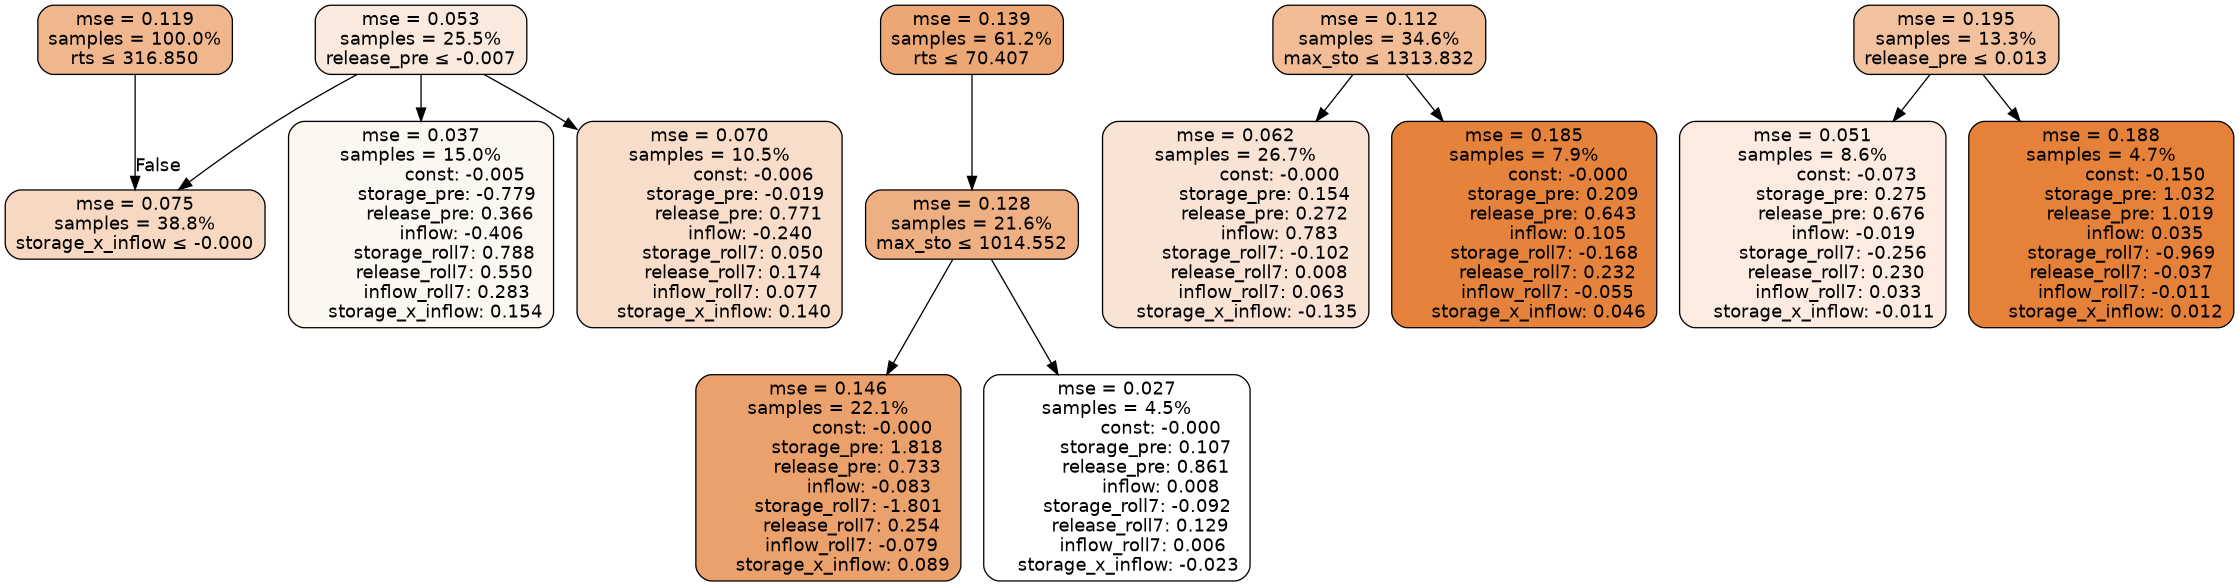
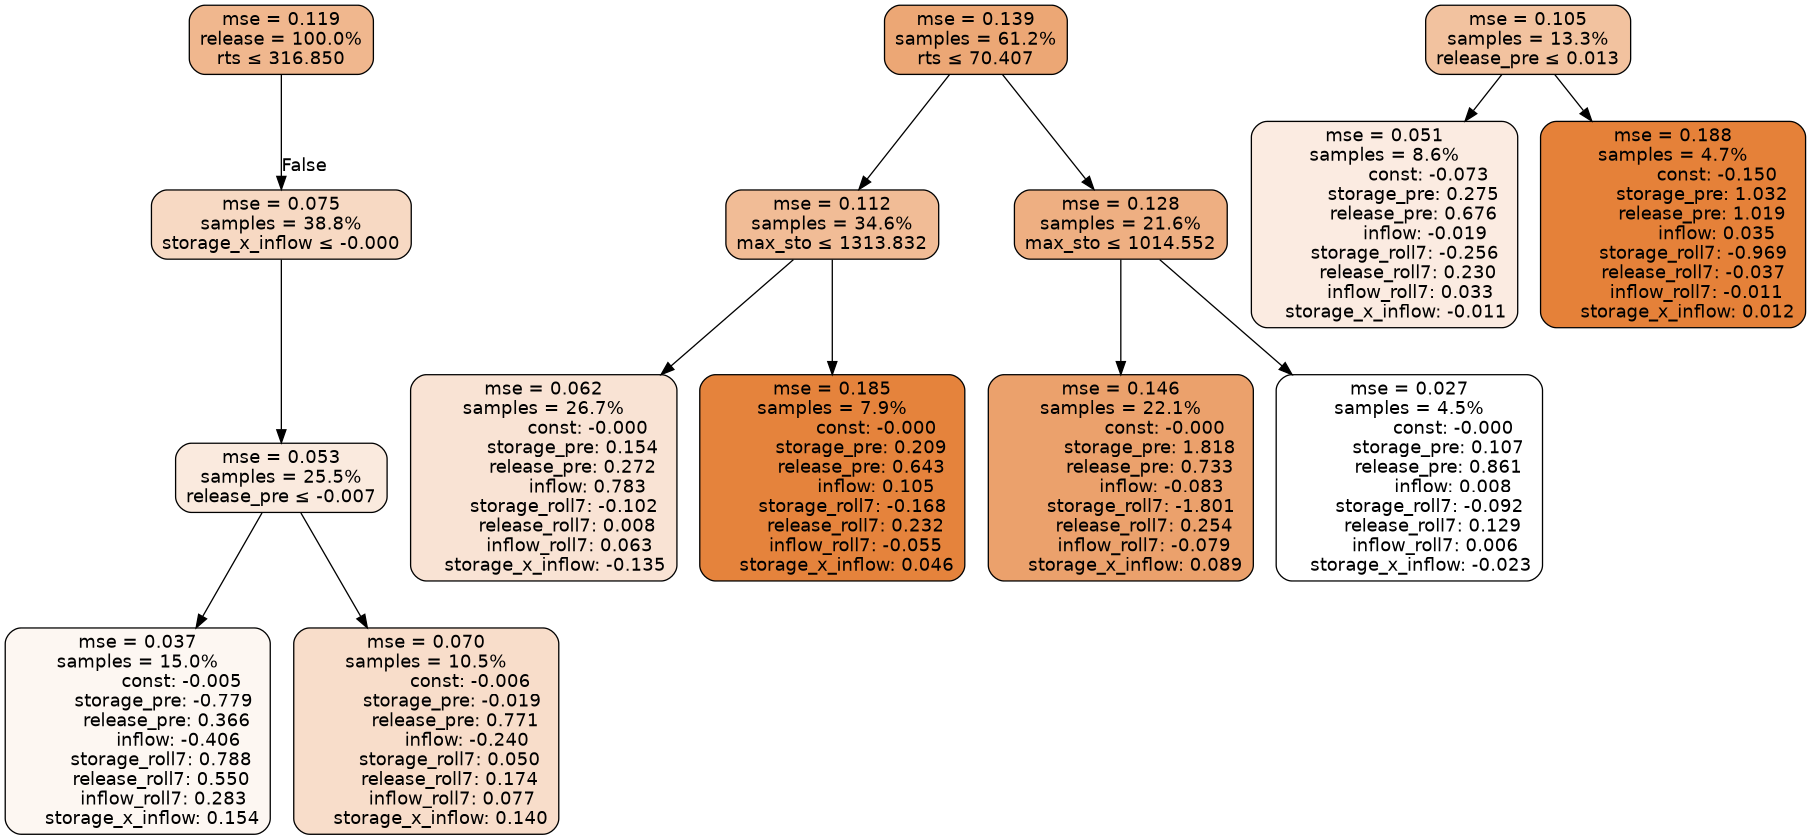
node "mse = 0.119 samples = 100.0% rts ≤ 316.850": label "mse = 0.119 samples = 100.0% rts ≤ 316.850" -> "mse = 0.119 release = 100.0% rts ≤ 316.850"
node "mse = 0.195 samples = 13.3% release_pre ≤ 0.013": label "mse = 0.195 samples = 13.3% release_pre ≤ 0.013" -> "mse = 0.105 samples = 13.3% release_pre ≤ 0.013"
edge "mse = 0.053 samples = 25.5% release_pre ≤ -0.007" -> "mse = 0.075 samples = 38.8% storage_x_inflow ≤ -0.000": reversed
edge "mse = 0.139 samples = 61.2% rts ≤ 70.407" -> "mse = 0.112 samples = 34.6% max_sto ≤ 1313.832": added
